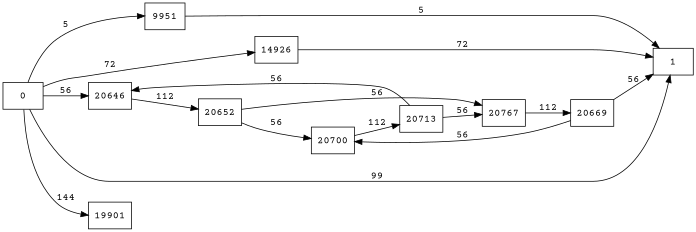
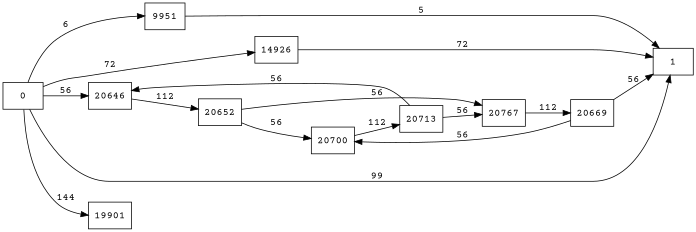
edge "0" -> "9951": label "5" -> "6"
